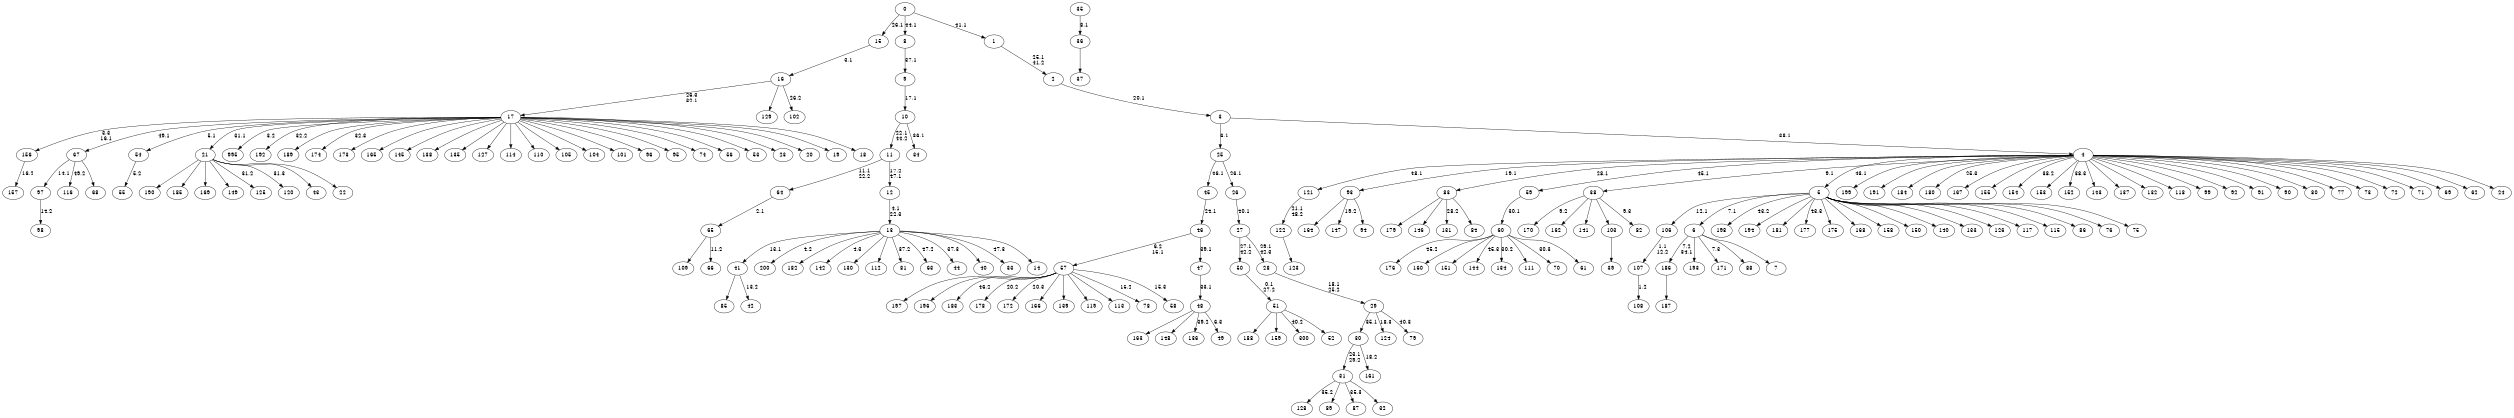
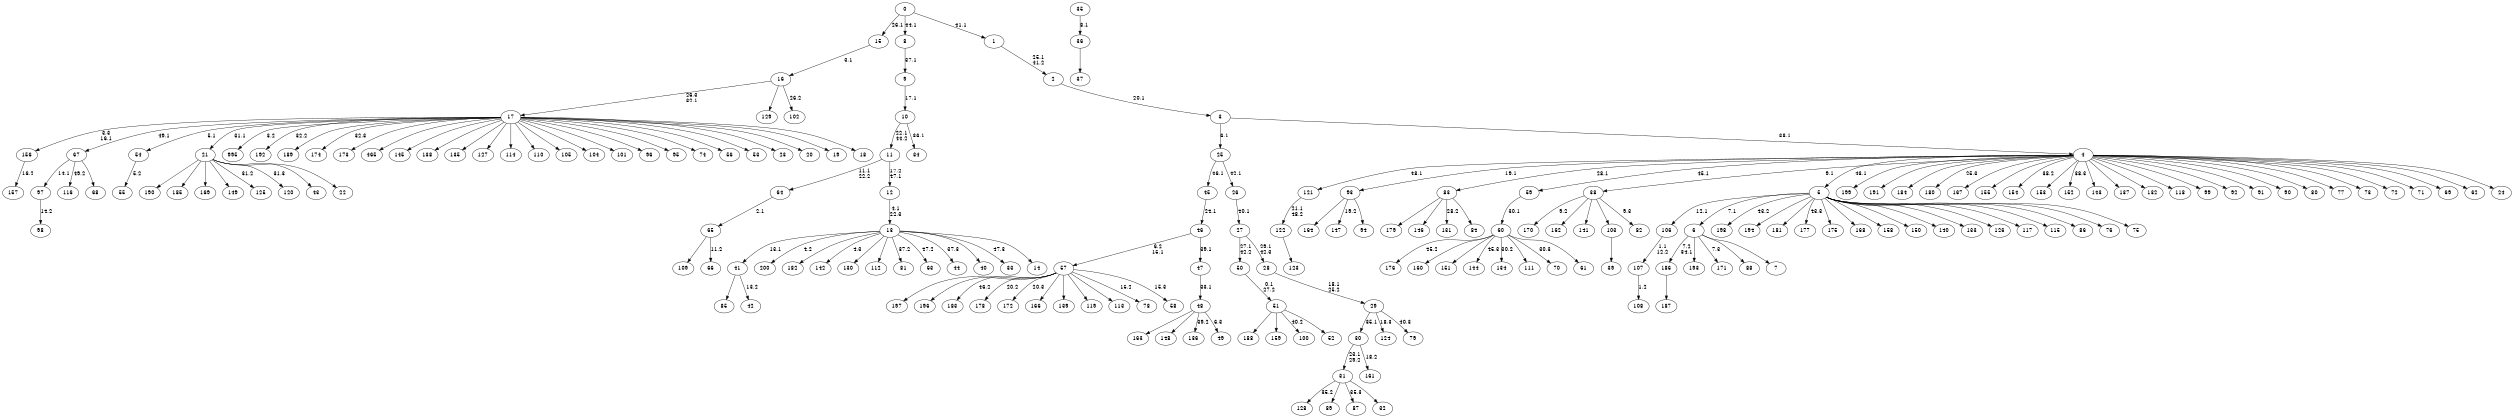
node "165": label "165" -> "465"
edge "25" -> "26": label "26,1" -> "42,1"
node "300": label "300" -> "100"
